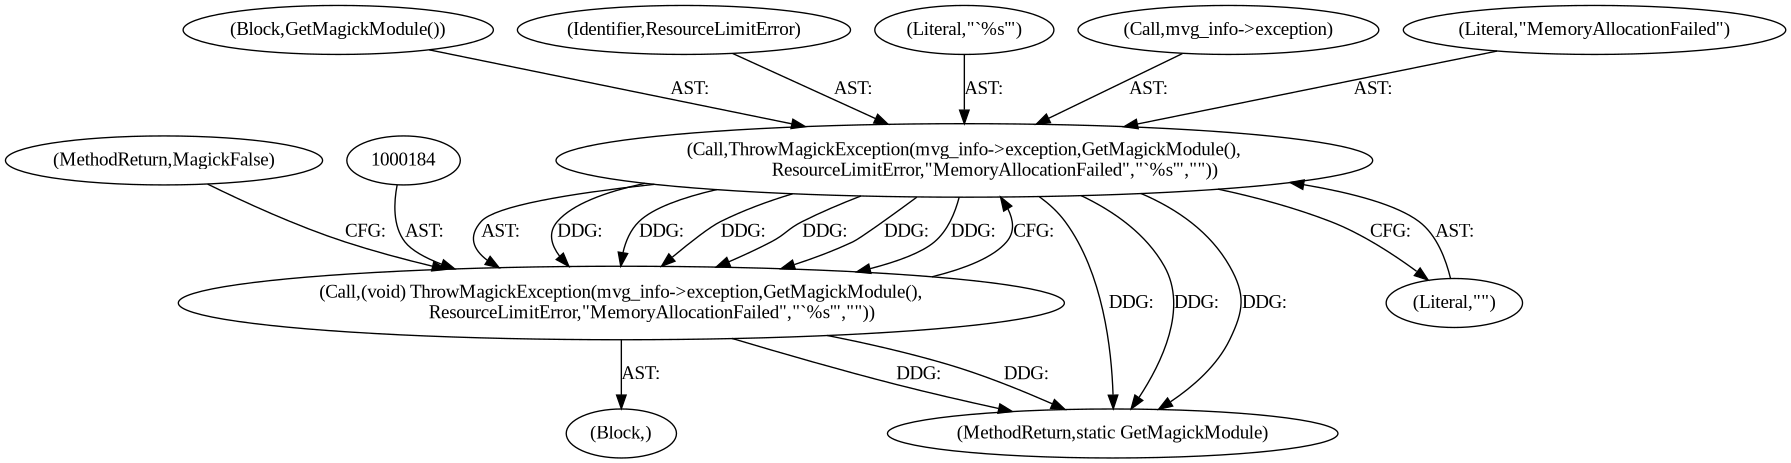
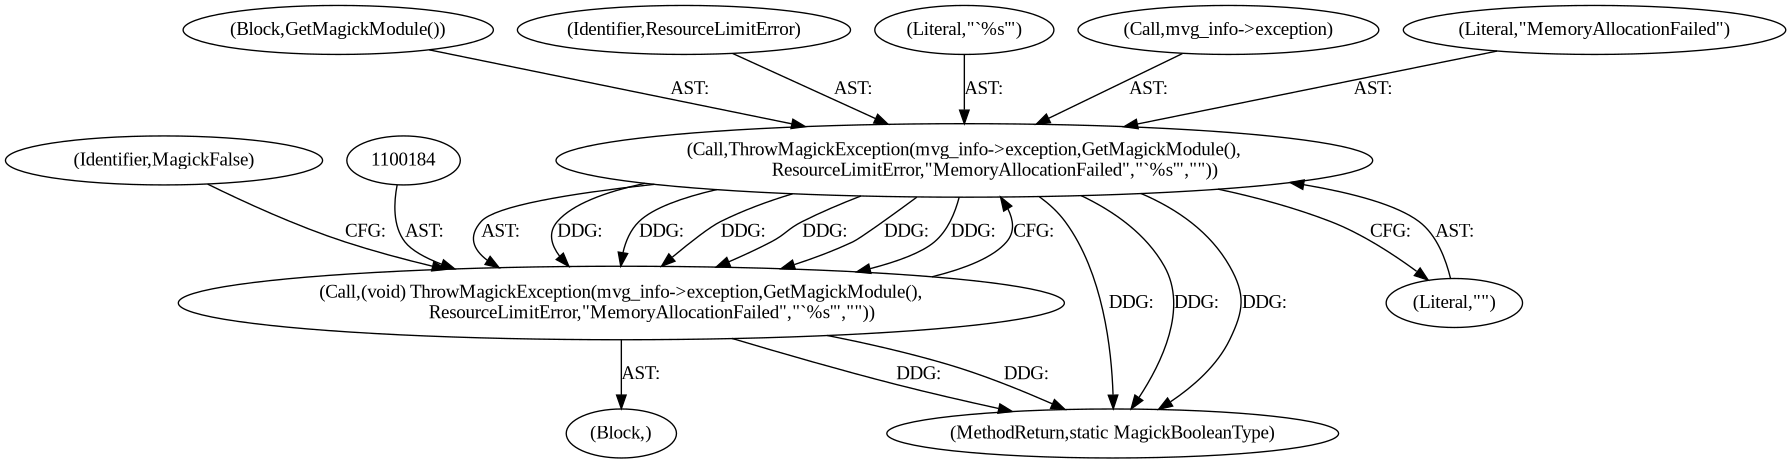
node "(MethodReturn,MagickFalse)": label "(MethodReturn,MagickFalse)" -> "(Identifier,MagickFalse)"
node "1000184": label "1000184" -> "1100184"
node "(MethodReturn,static GetMagickModule)": label "(MethodReturn,static GetMagickModule)" -> "(MethodReturn,static MagickBooleanType)"
